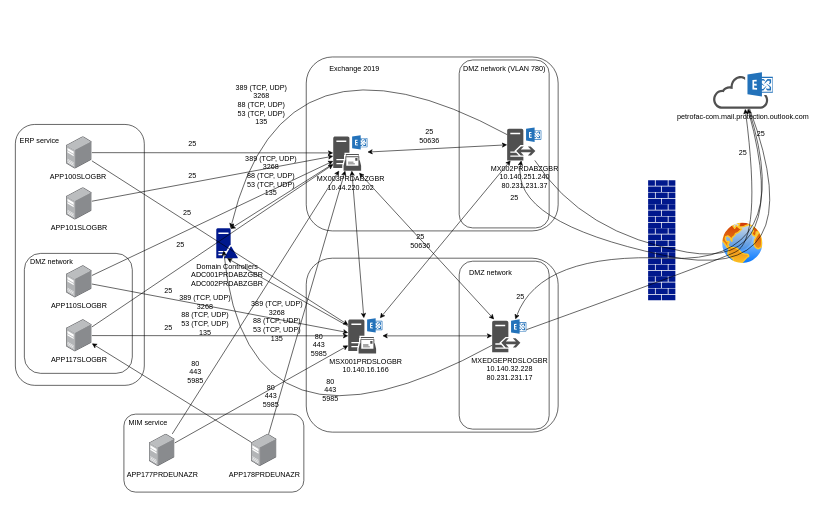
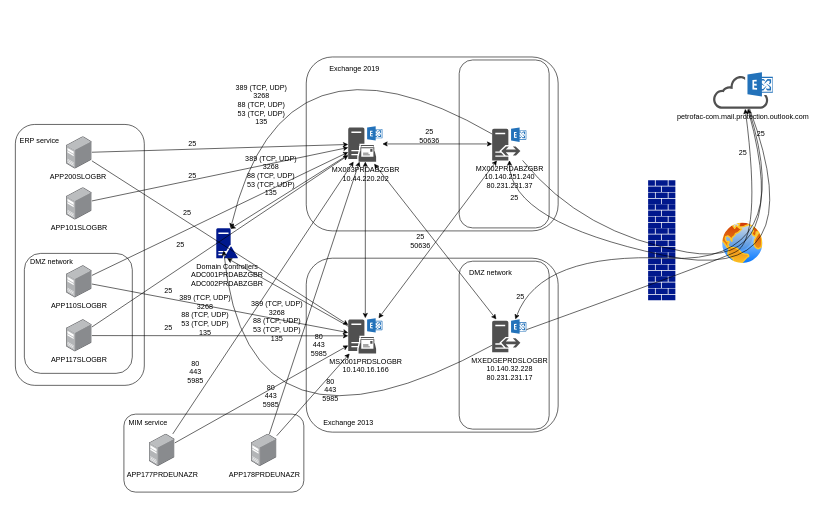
node "DMZ network (VLAN 780)": removed
node "MX002PRDABZGBR 10.140.251.240 80.231.231.37": moved (524, 144) -> (509, 144)
node "MX003PRDABZGBR 10.44.220.202": moved (350, 153) -> (365, 144)
node "APP100SLOGBR": label "APP100SLOGBR" -> "APP200SLOGBR"
edge "MSX001PRDSLOGBR 10.140.16.166" -- "MXEDGEPRDSLOGBR 10.140.32.228 80.231.231.17": removed
edge "APP178PRDEUNAZR" -> "APP117SLOGBR": now "APP178PRDEUNAZR" -> "MSX001PRDSLOGBR 10.140.16.166"
node "Exchange 2013": added
